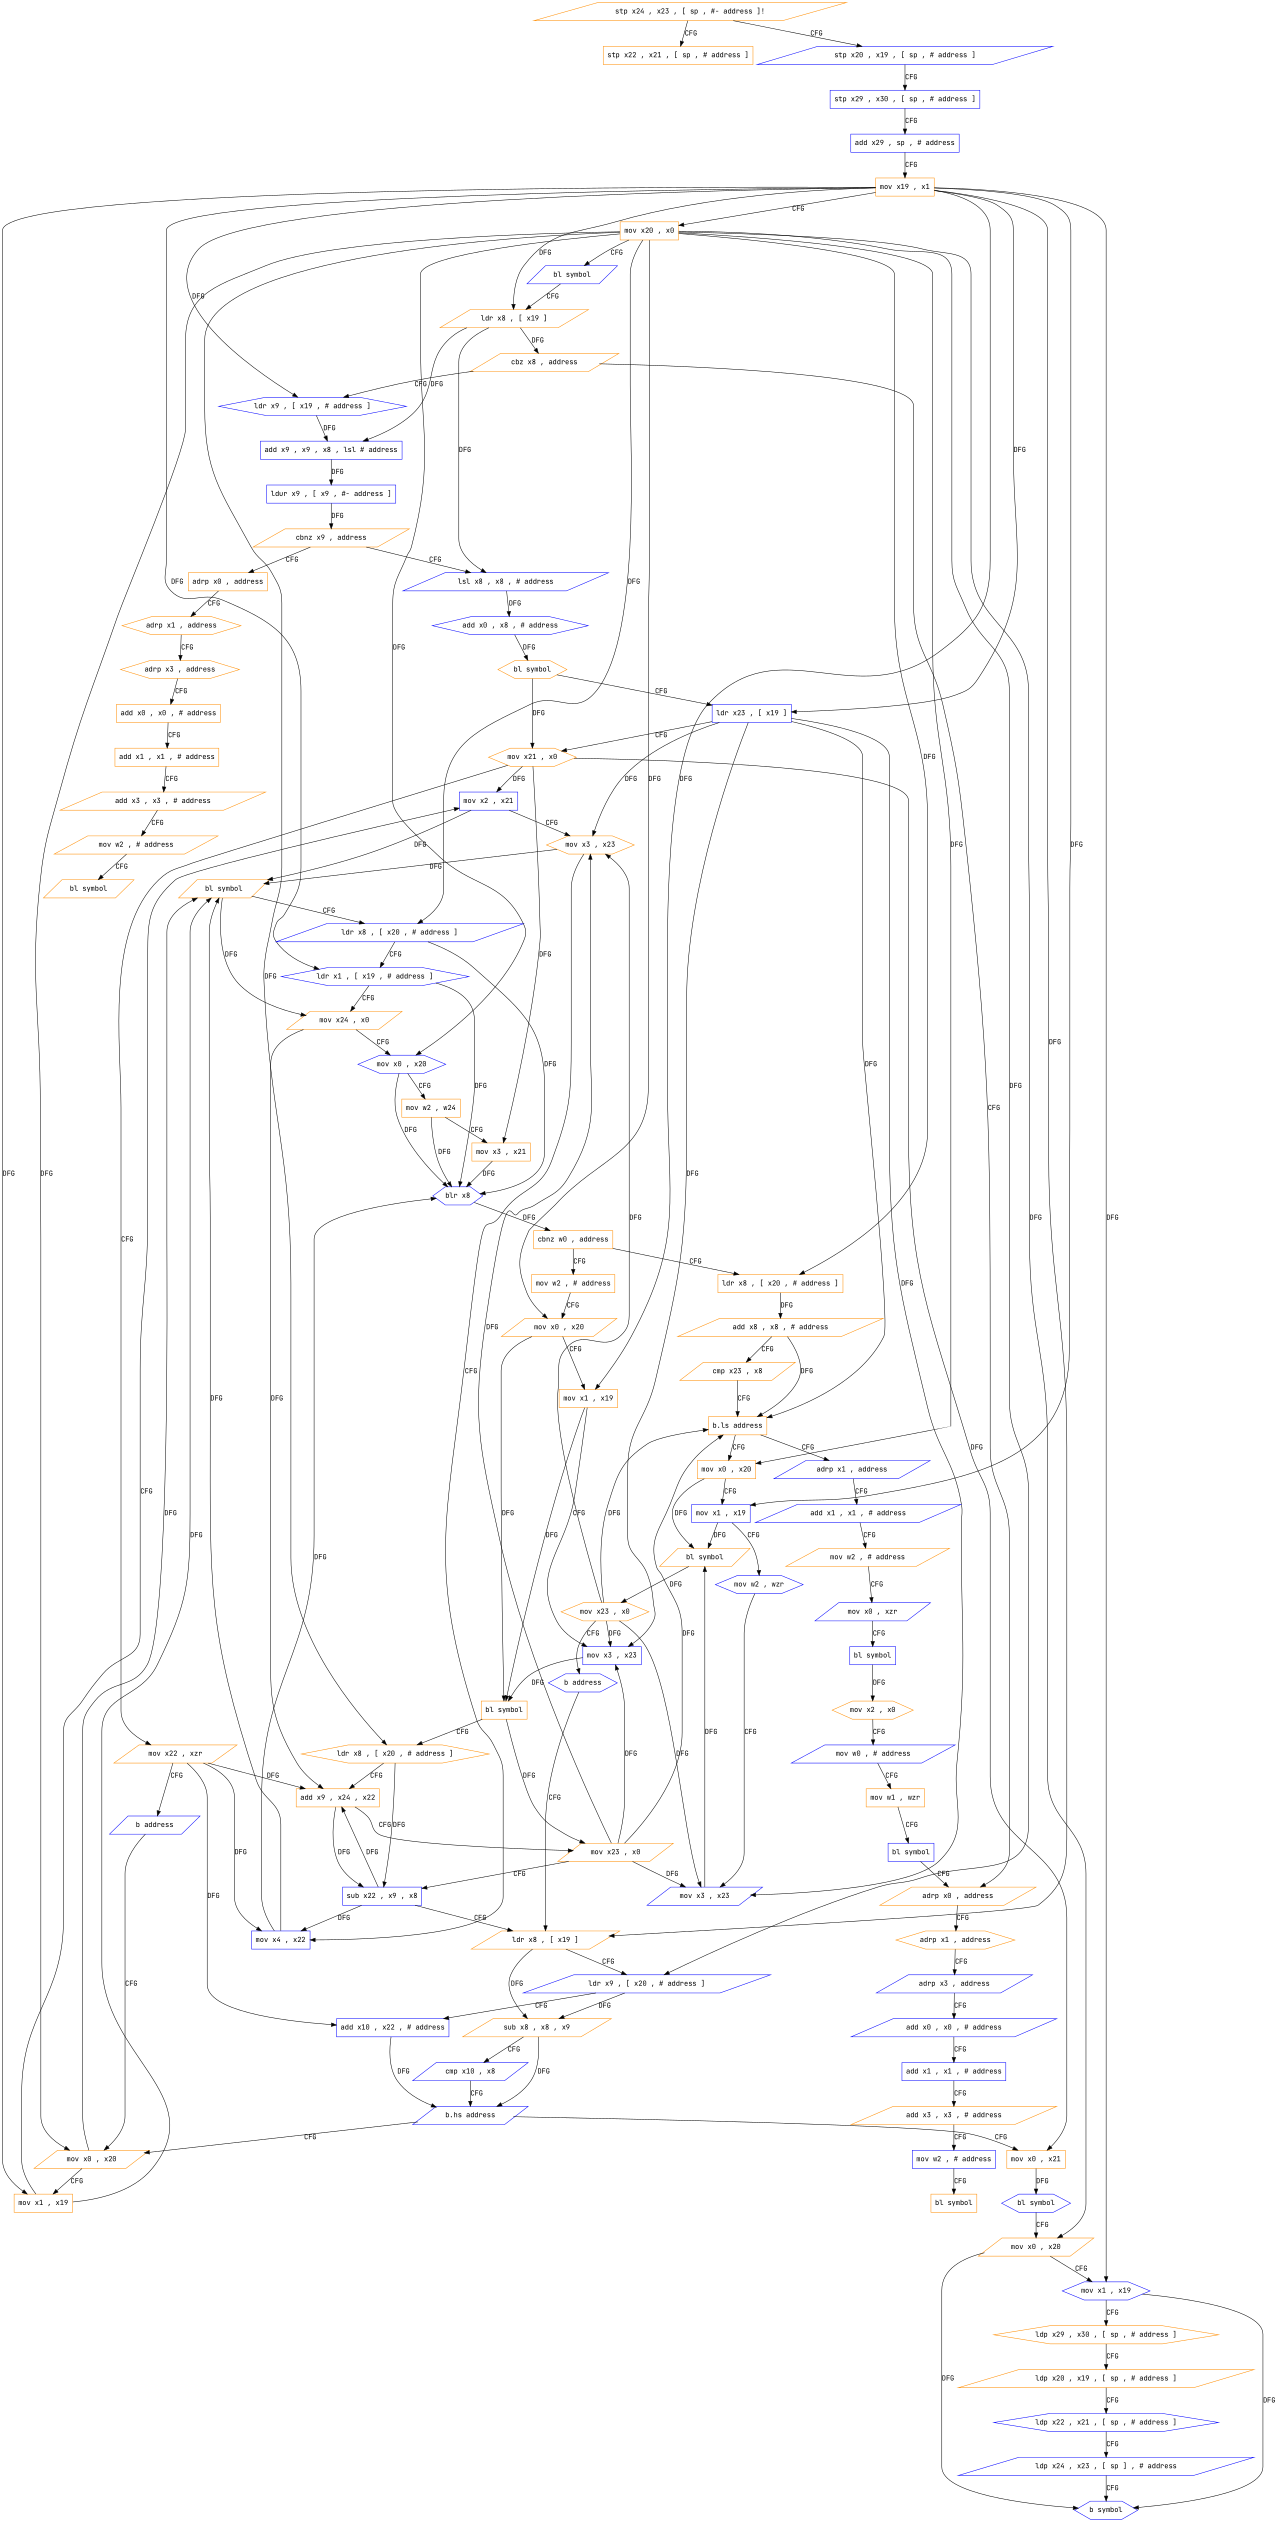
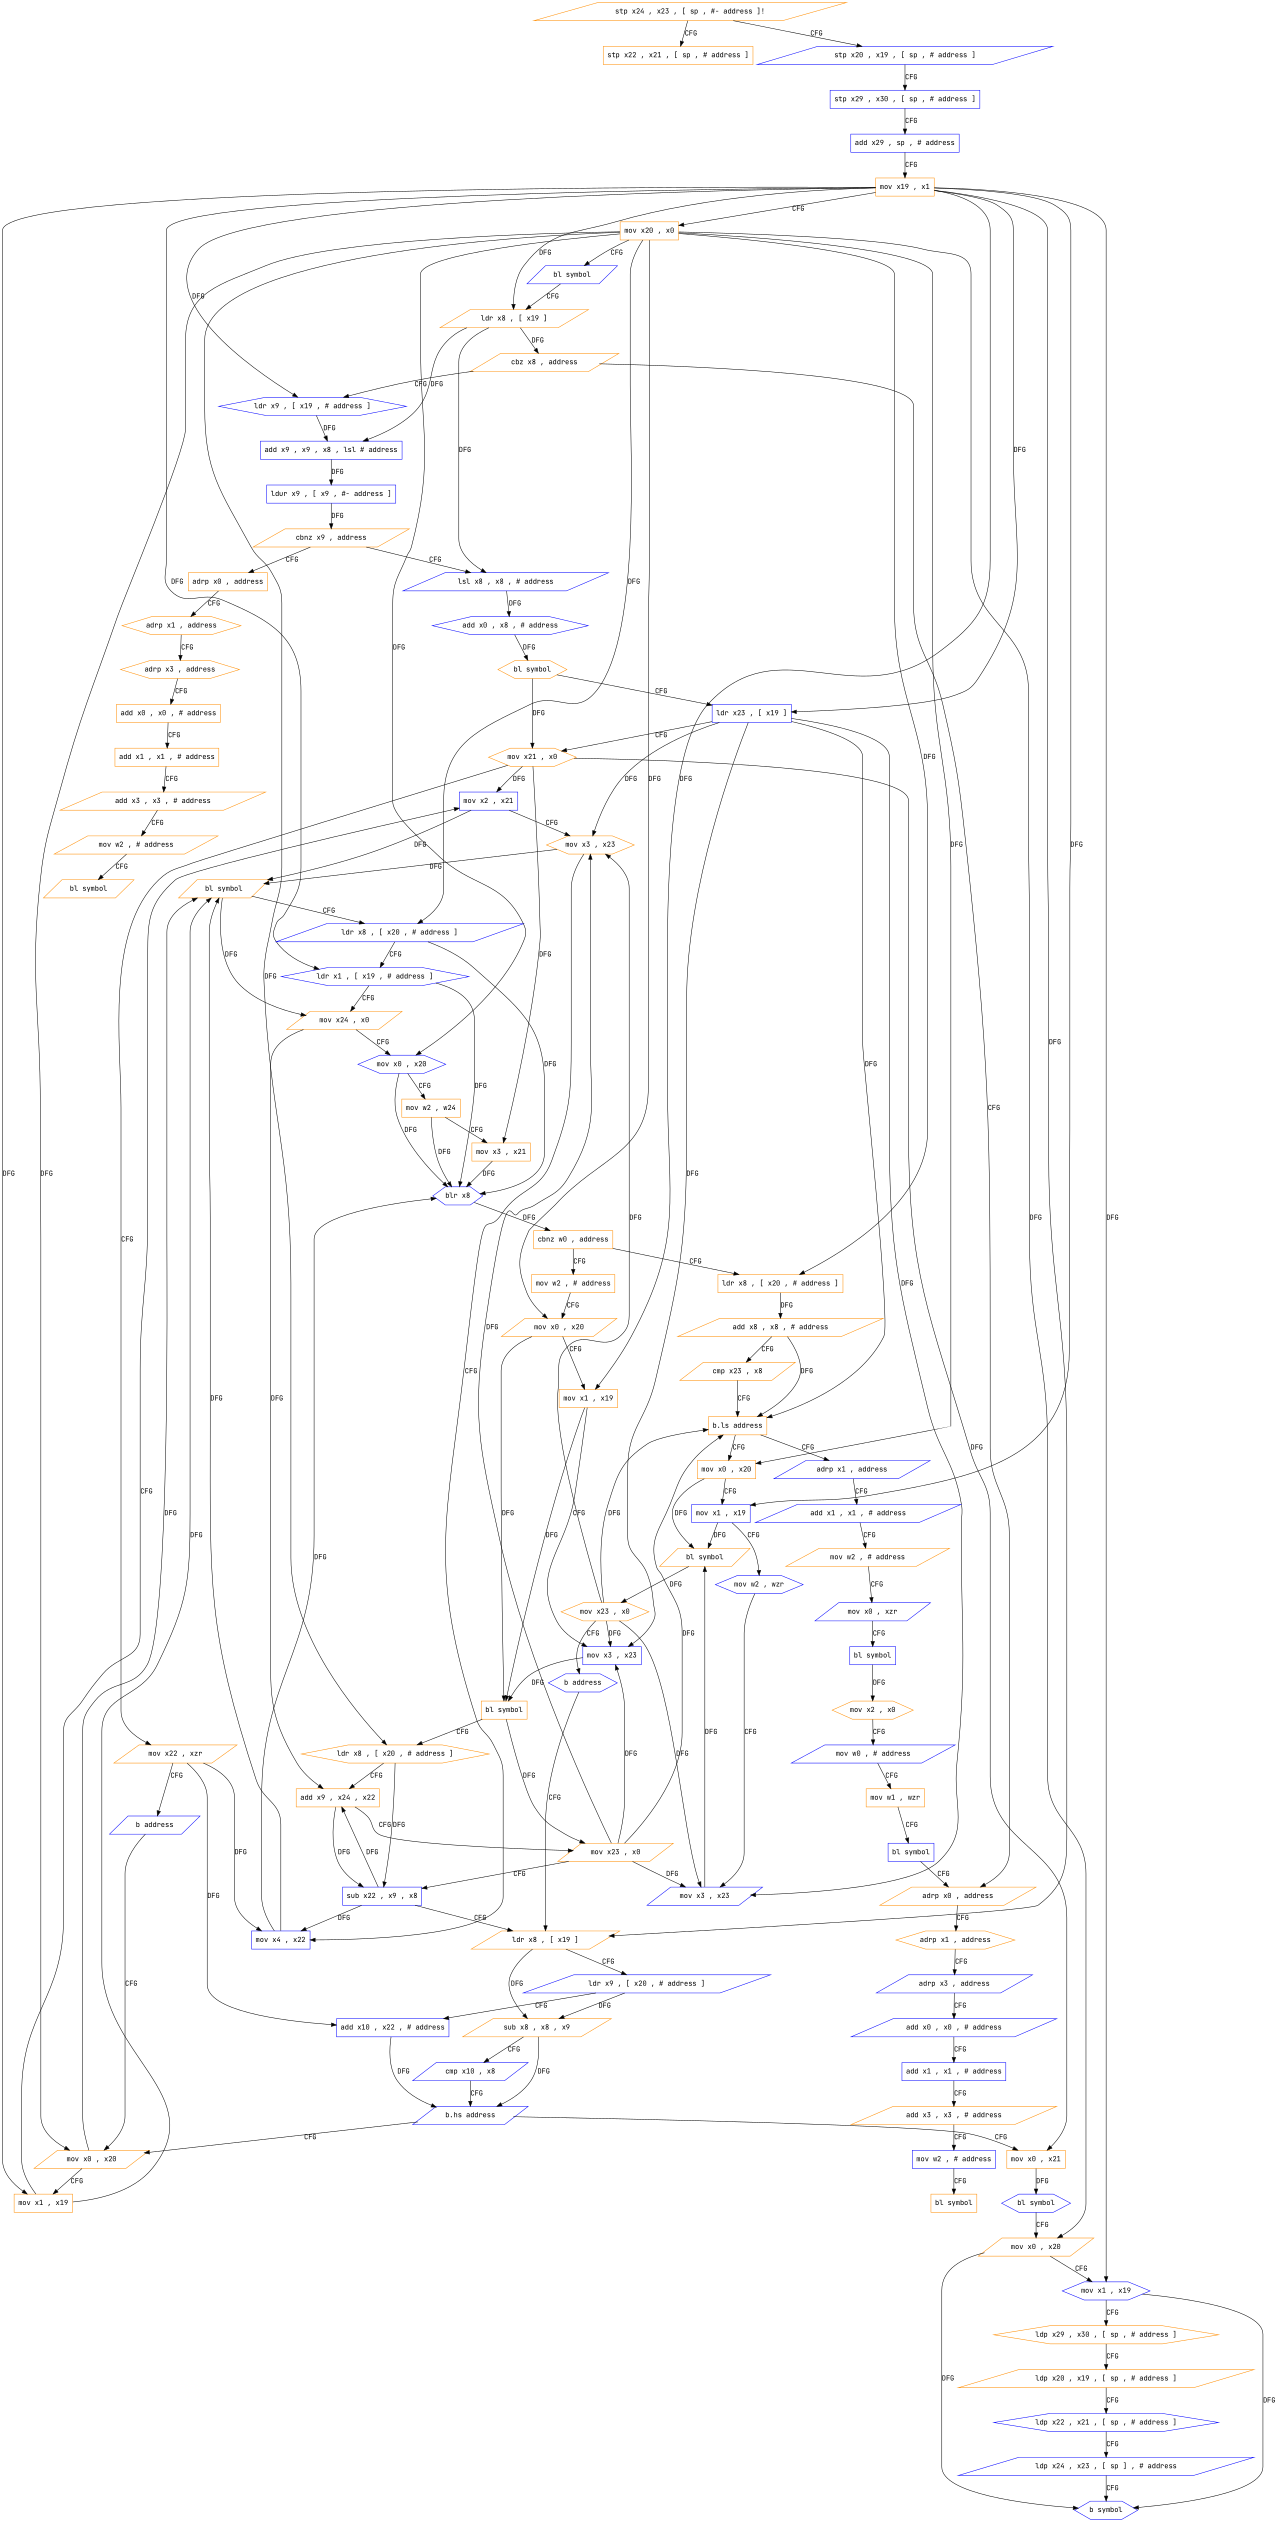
edge "mov x20 , x0" -> "ldr x9 , [ x20 , # address ]": removed, label "DFG"
edge "mov x22 , xzr" -> "add x9 , x24 , x22": removed, label "DFG"
